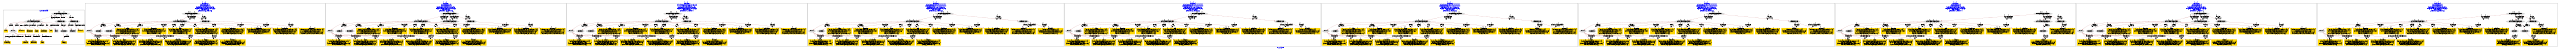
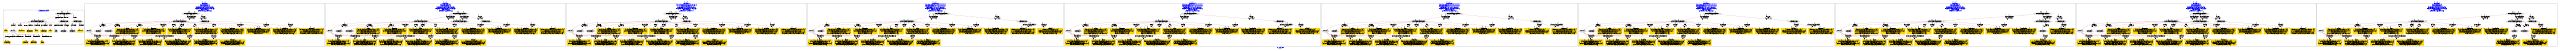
cluster "1-correct model": label "1-correct model" -> "1-dimension model"
edge "WebResource3" -> "audio_url": label "accessionNumber" -> "classLink"
node "origin": label "origin" -> "label"
node "category": removed
